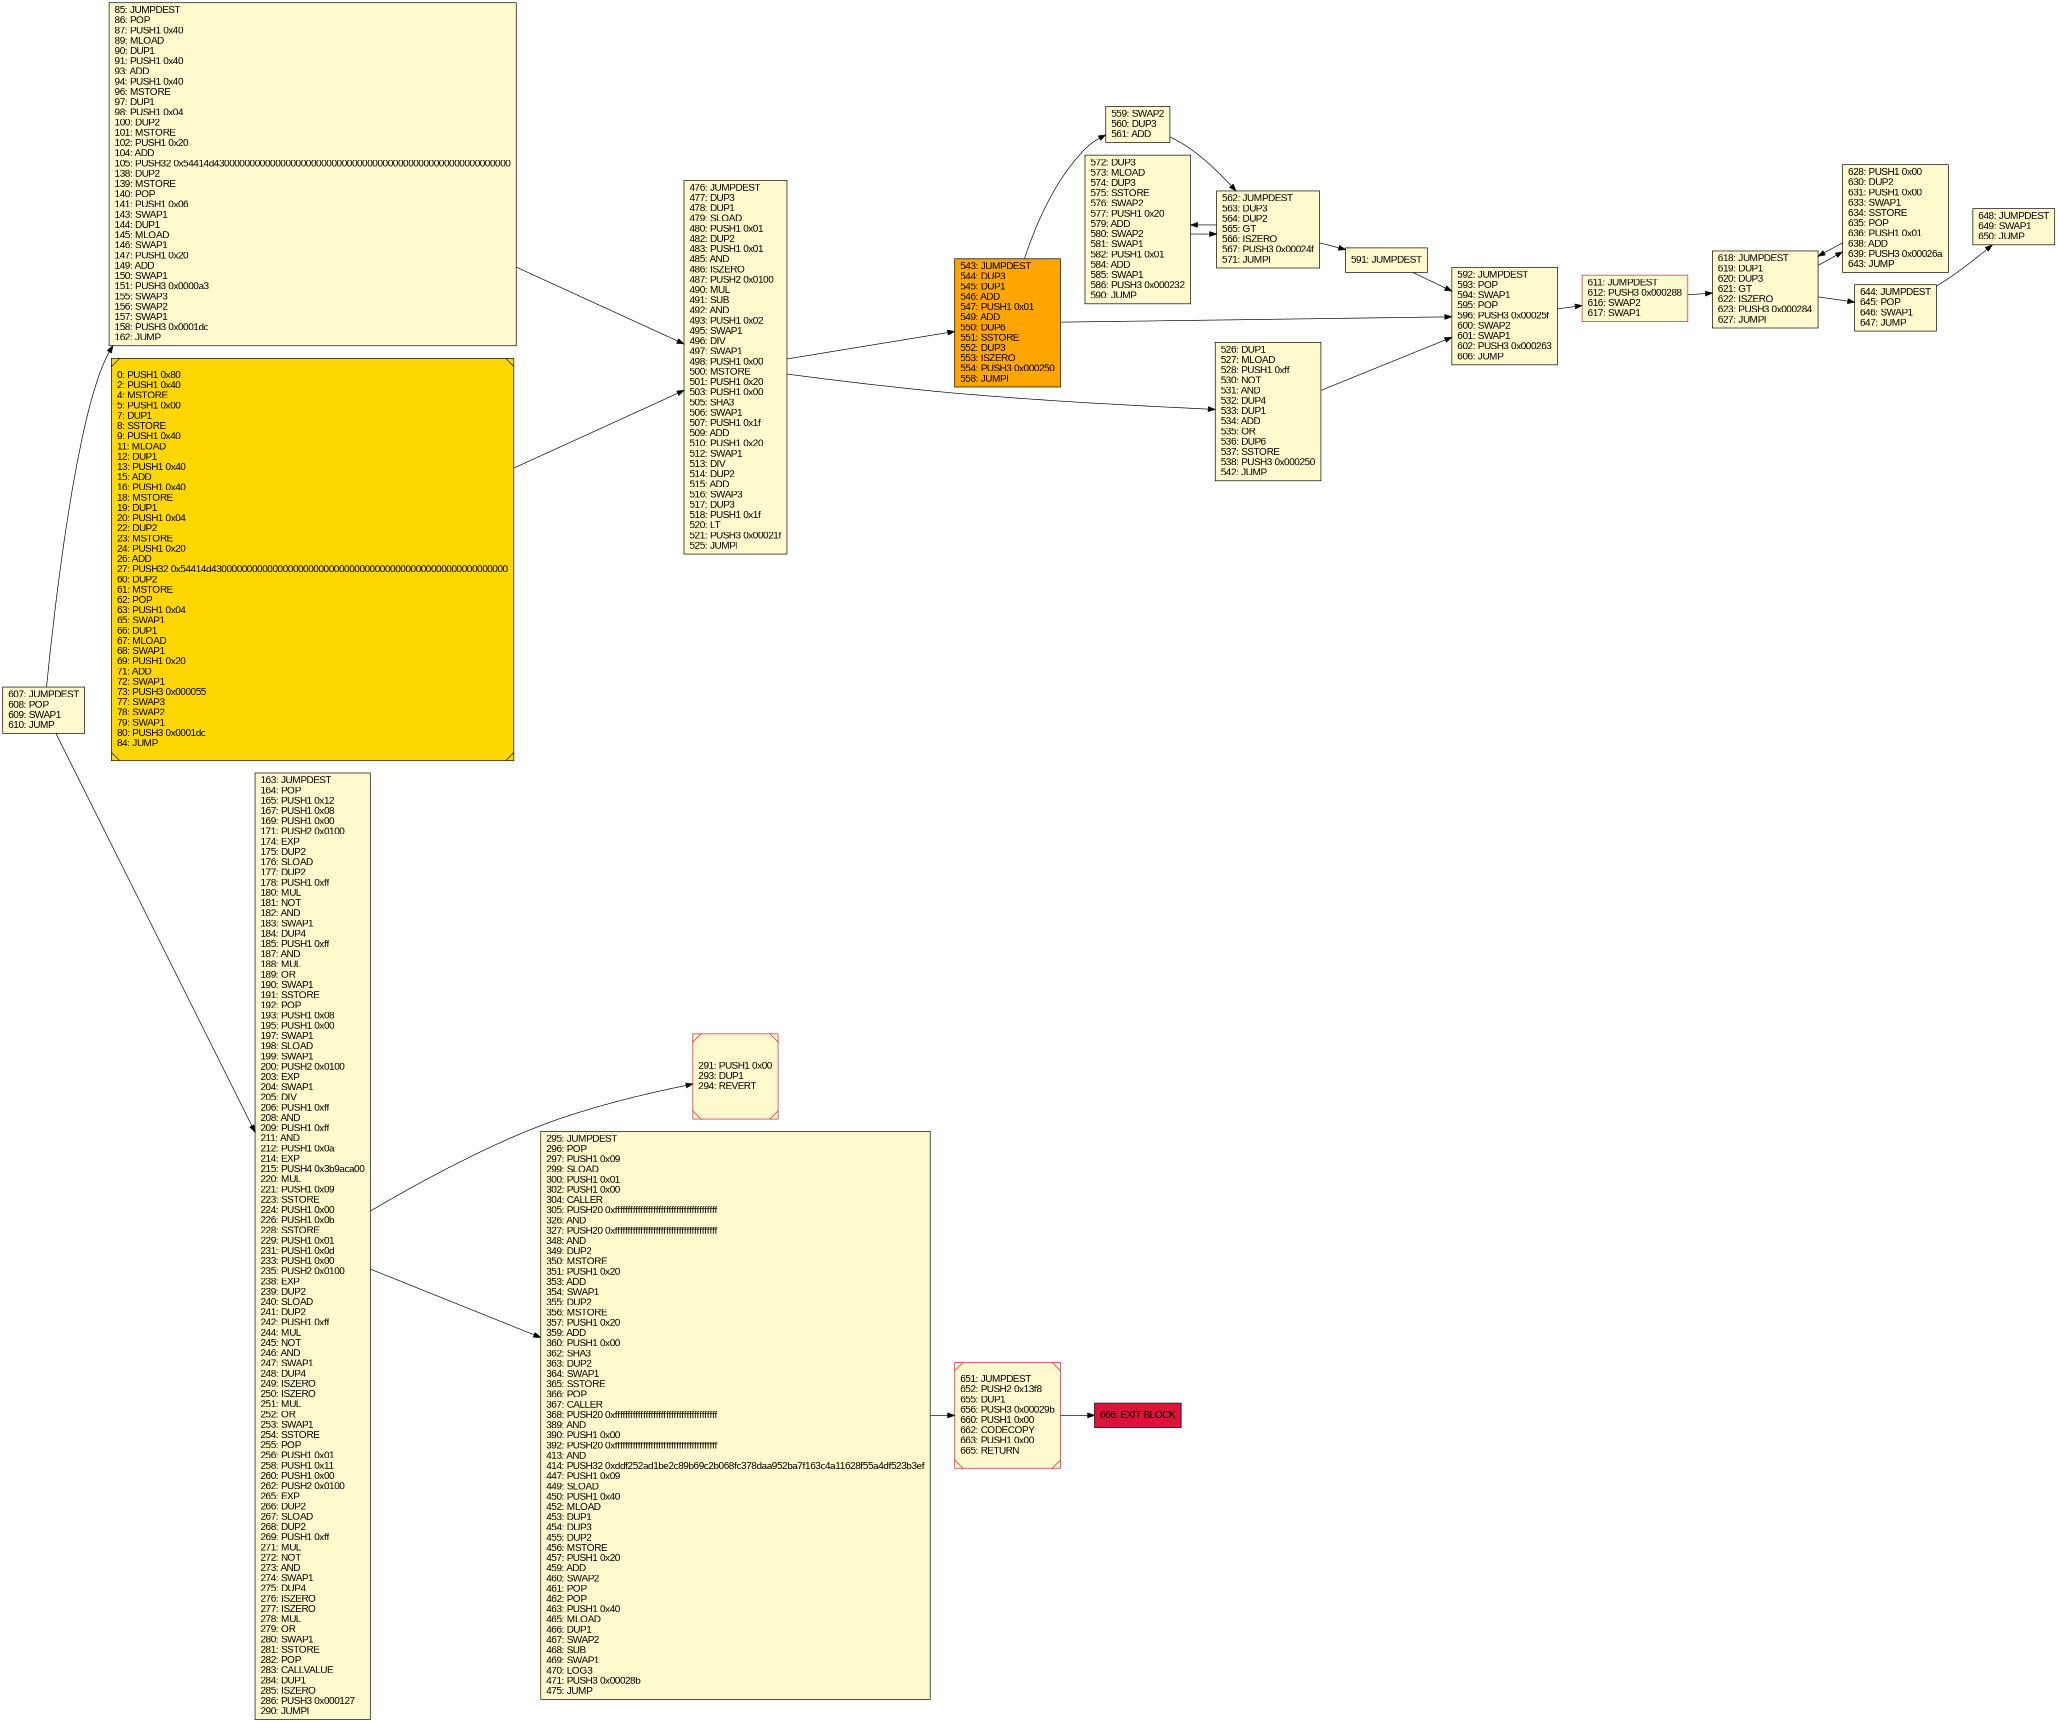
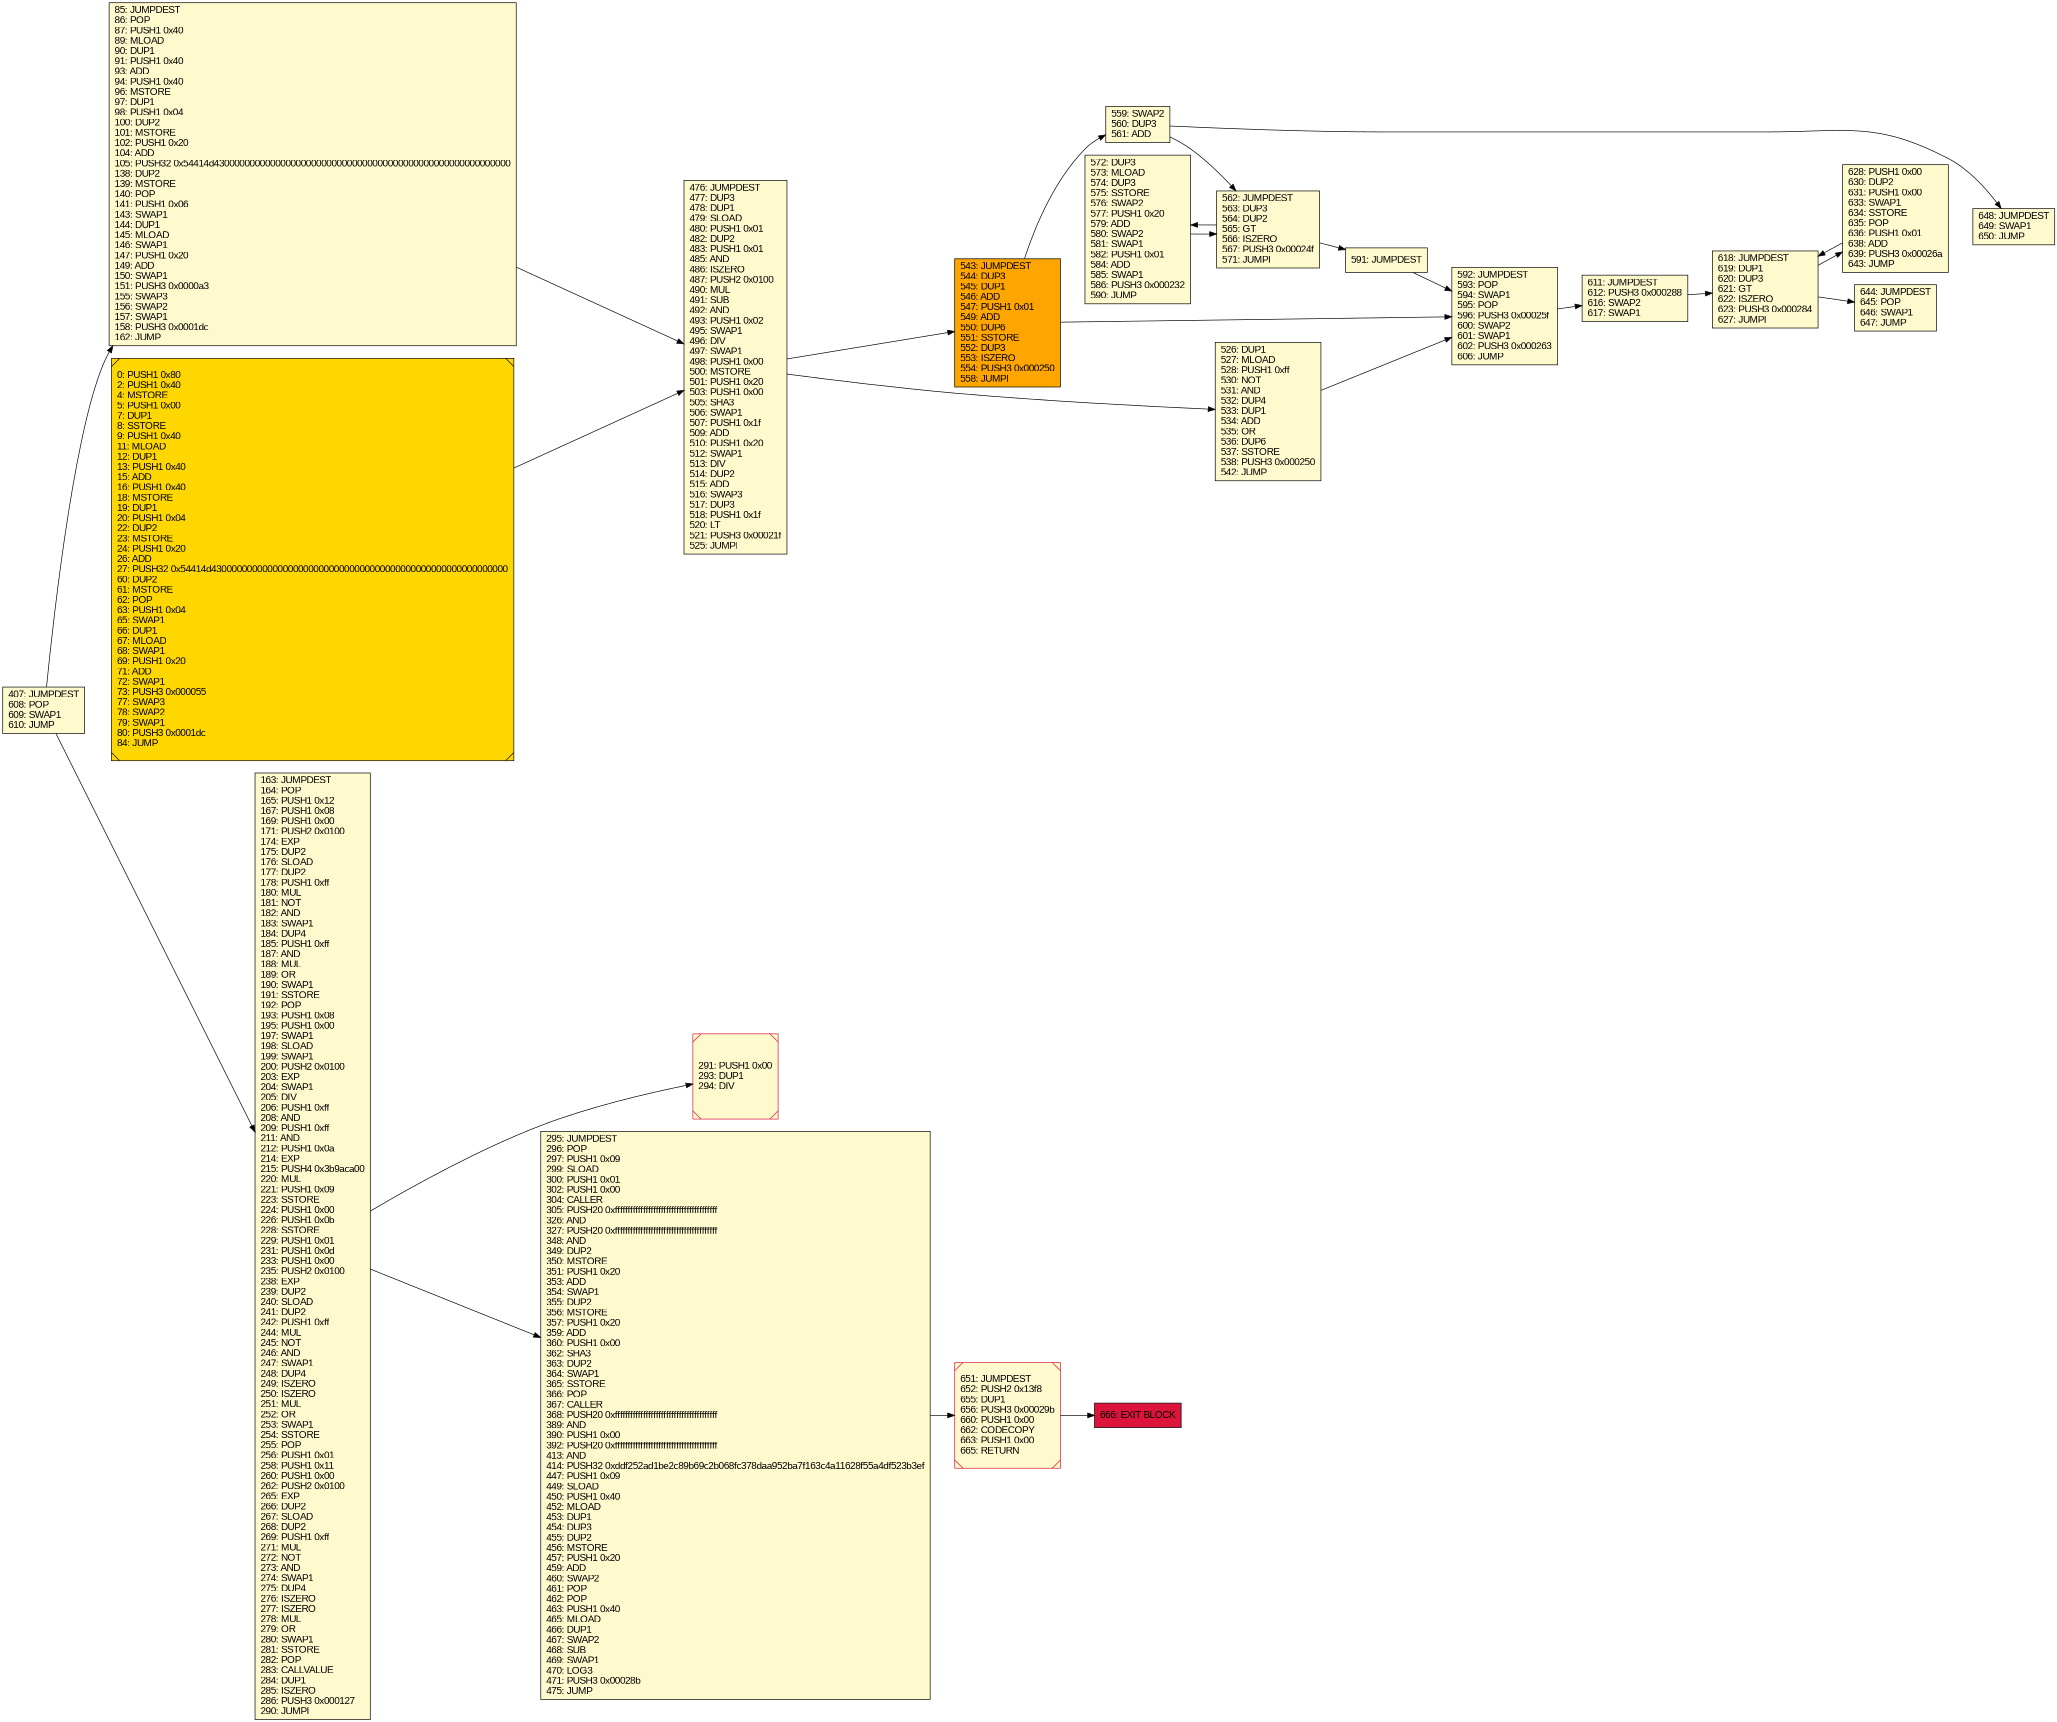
edge "644: JUMPDEST 645: POP 646: SWAP1 647: JUMP" -> "648: JUMPDEST 649: SWAP1 650: JUMP": now "559: SWAP2 560: DUP3 561: ADD" -> "648: JUMPDEST 649: SWAP1 650: JUMP"
node "611: JUMPDEST 612: PUSH3 0x000288 616: SWAP2 617: SWAP1": color crimson -> black
node "607: JUMPDEST 608: POP 609: SWAP1 610: JUMP": label "607: JUMPDEST 608: POP 609: SWAP1 610: JUMP" -> "407: JUMPDEST 608: POP 609: SWAP1 610: JUMP"
node "291: PUSH1 0x00 293: DUP1 294: REVERT": label "291: PUSH1 0x00 293: DUP1 294: REVERT" -> "291: PUSH1 0x00 293: DUP1 294: DIV"
